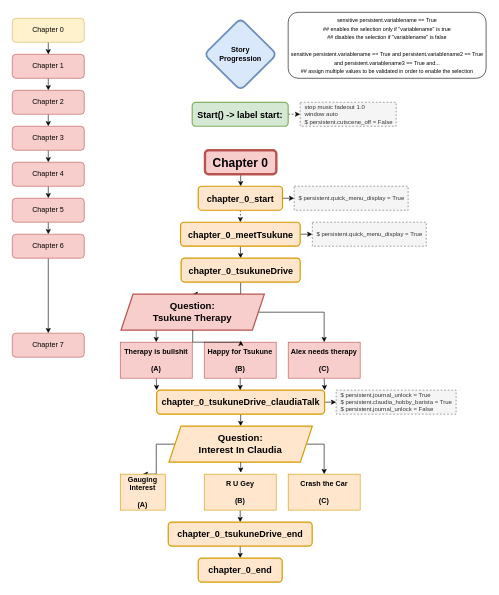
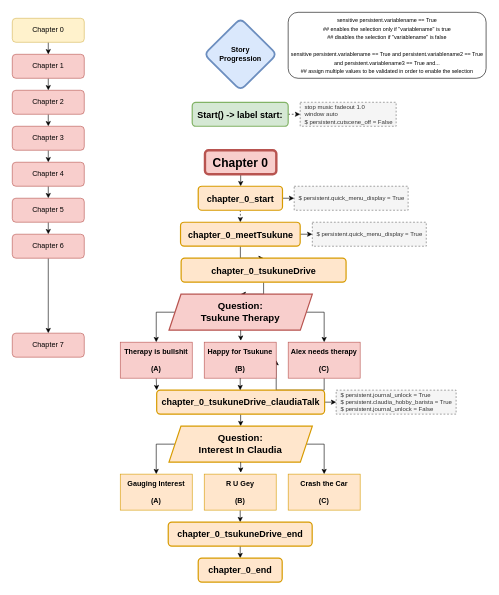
node "chapter_0_tsukuneDrive": size 119x24 -> 165x24
node "Question: Tsukune Therapy": moved (193, 312) -> (241, 312)
edge "Alex needs therapy (C)" -> "chapter_0_tsukuneDrive_claudiaTalk": now "Alex needs therapy (C)" -> "Happy for Tsukune (B)"
node "Gauging Interest (A)": size 45x36 -> 72x36
